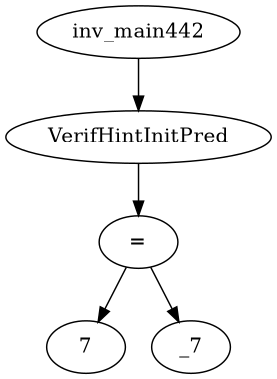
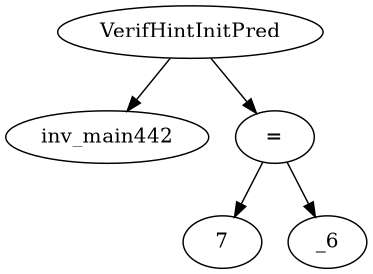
edge "inv_main442" -> "VerifHintInitPred": reversed
node "_7": label "_7" -> "_6"
